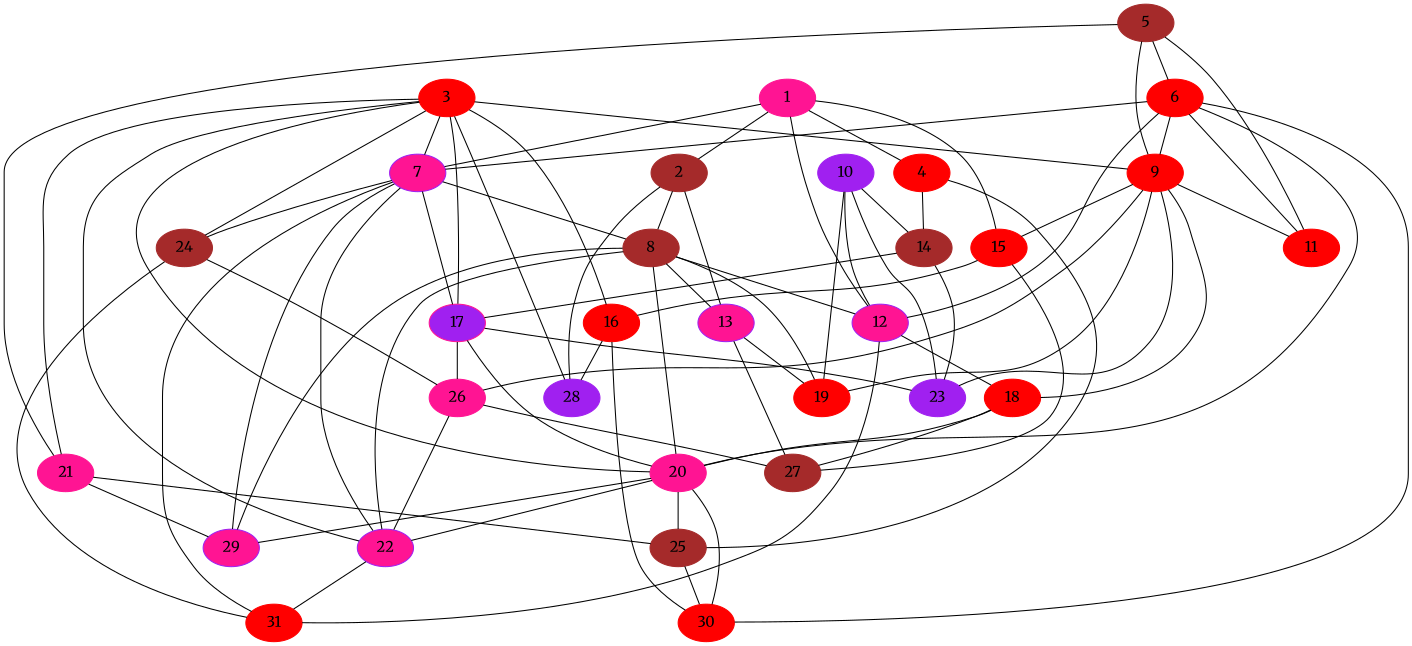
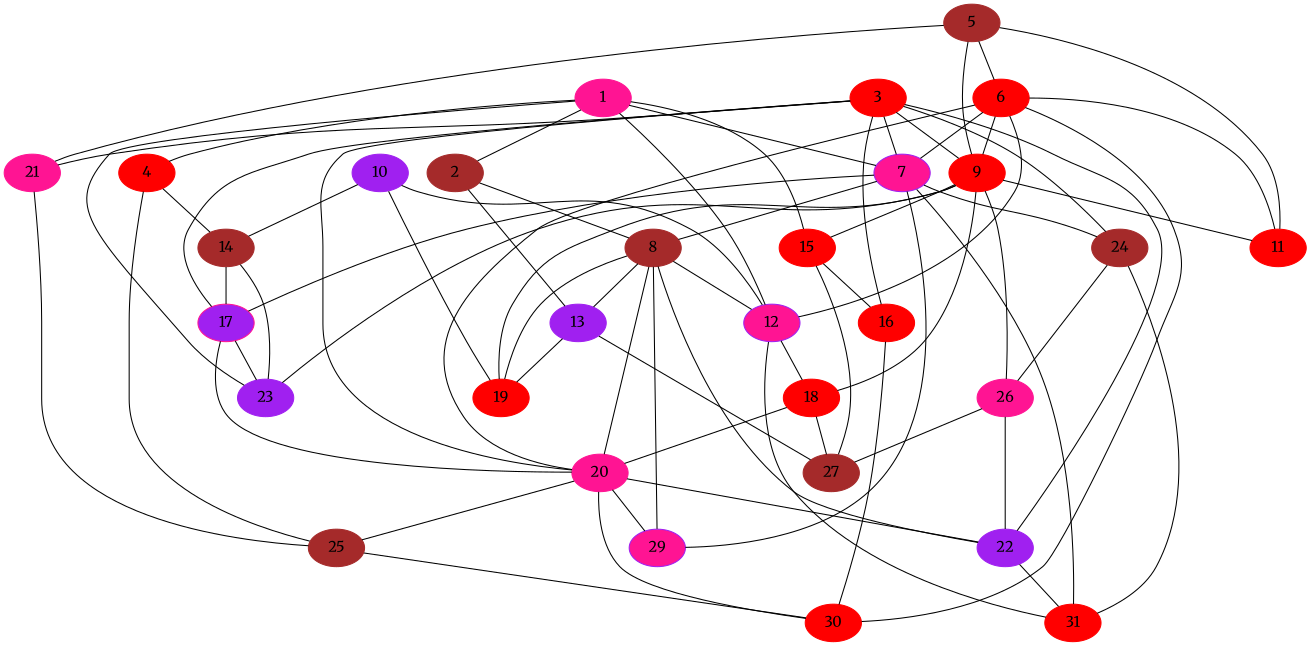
edge "10" -- "23": now "1" -- "23"
node "13": fillcolor deeppink -> purple
edge "7" -- "22": removed
edge "17" -- "26": removed
node "28": removed
edge "21" -- "29": removed
node "22": fillcolor deeppink -> purple
